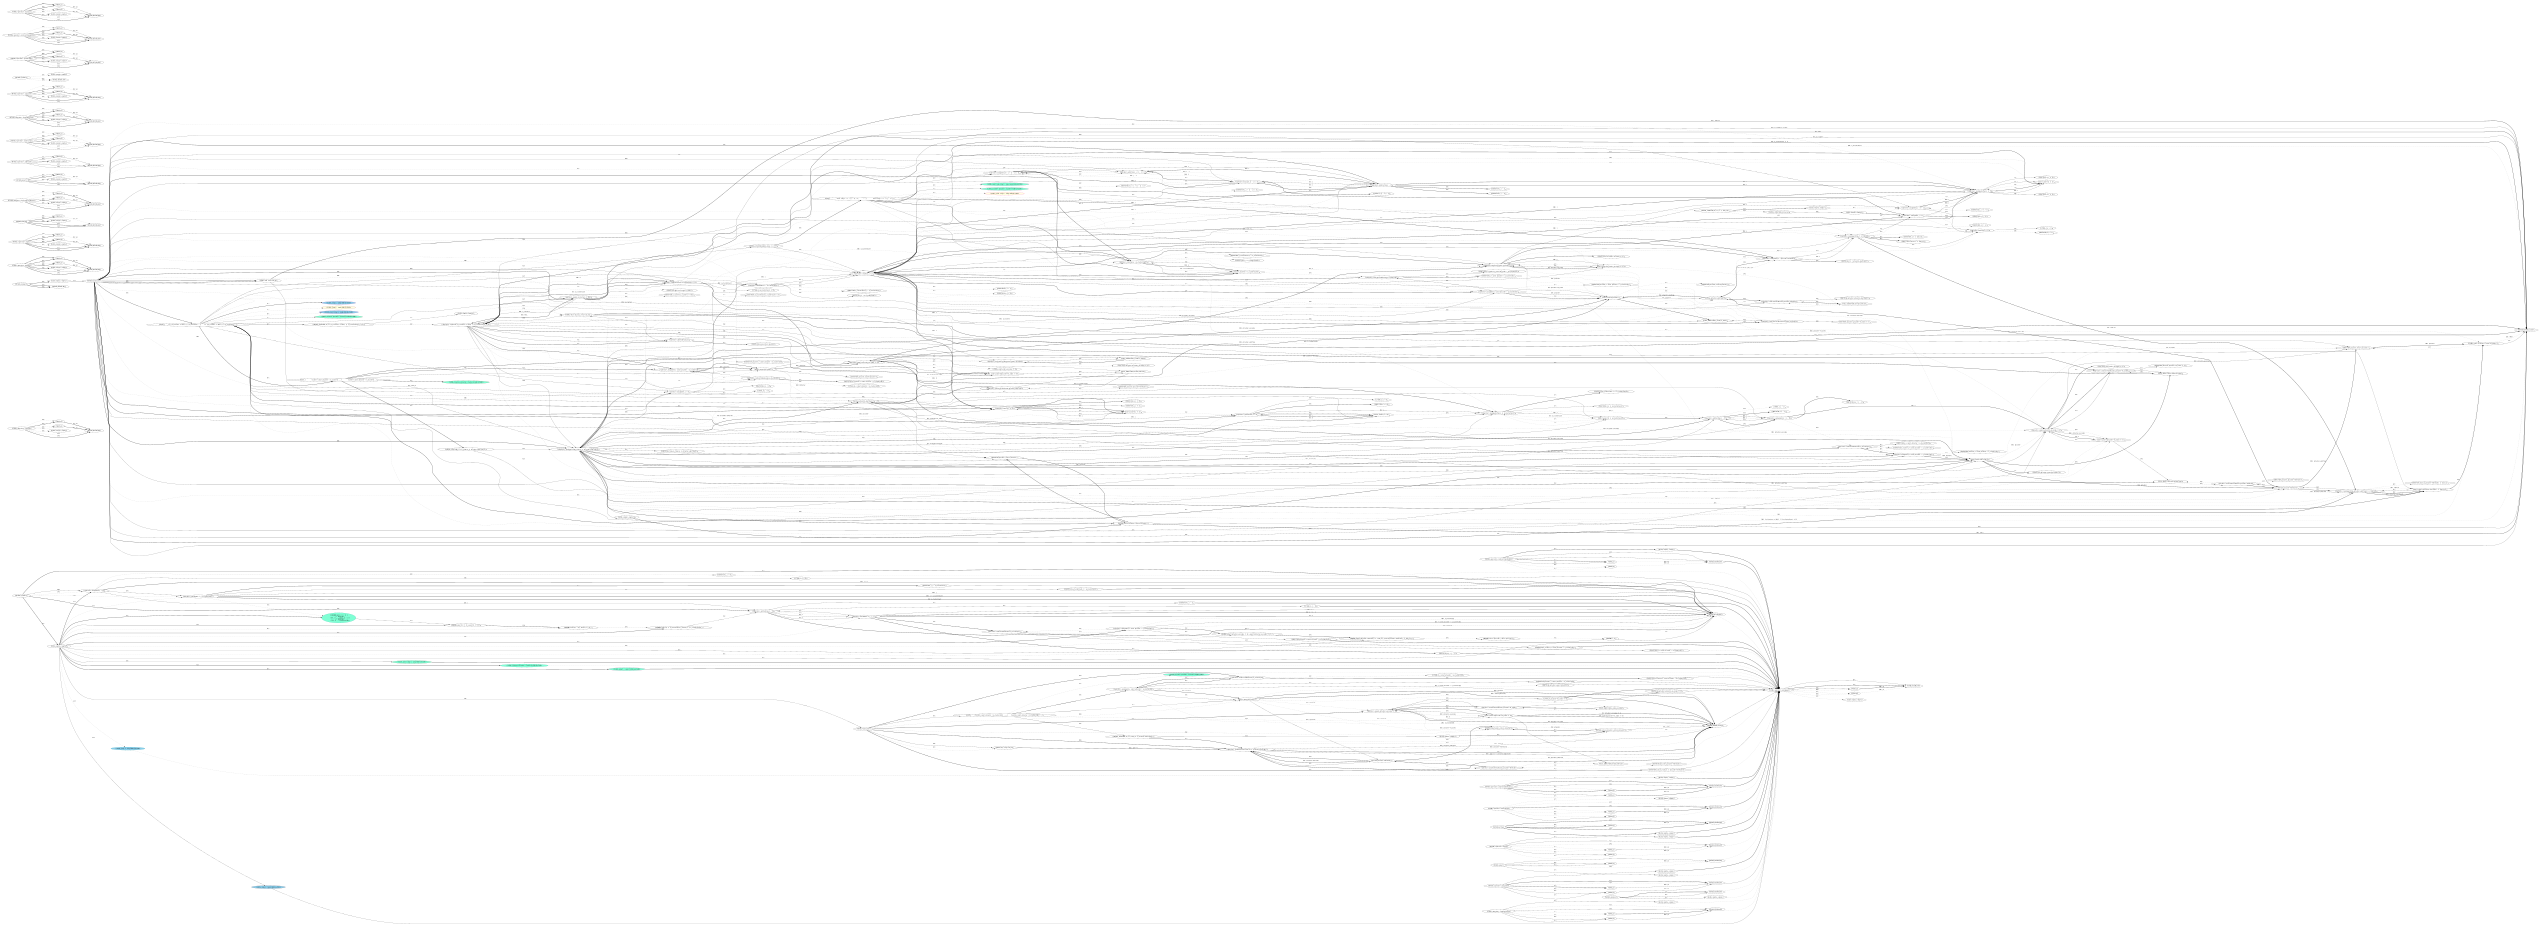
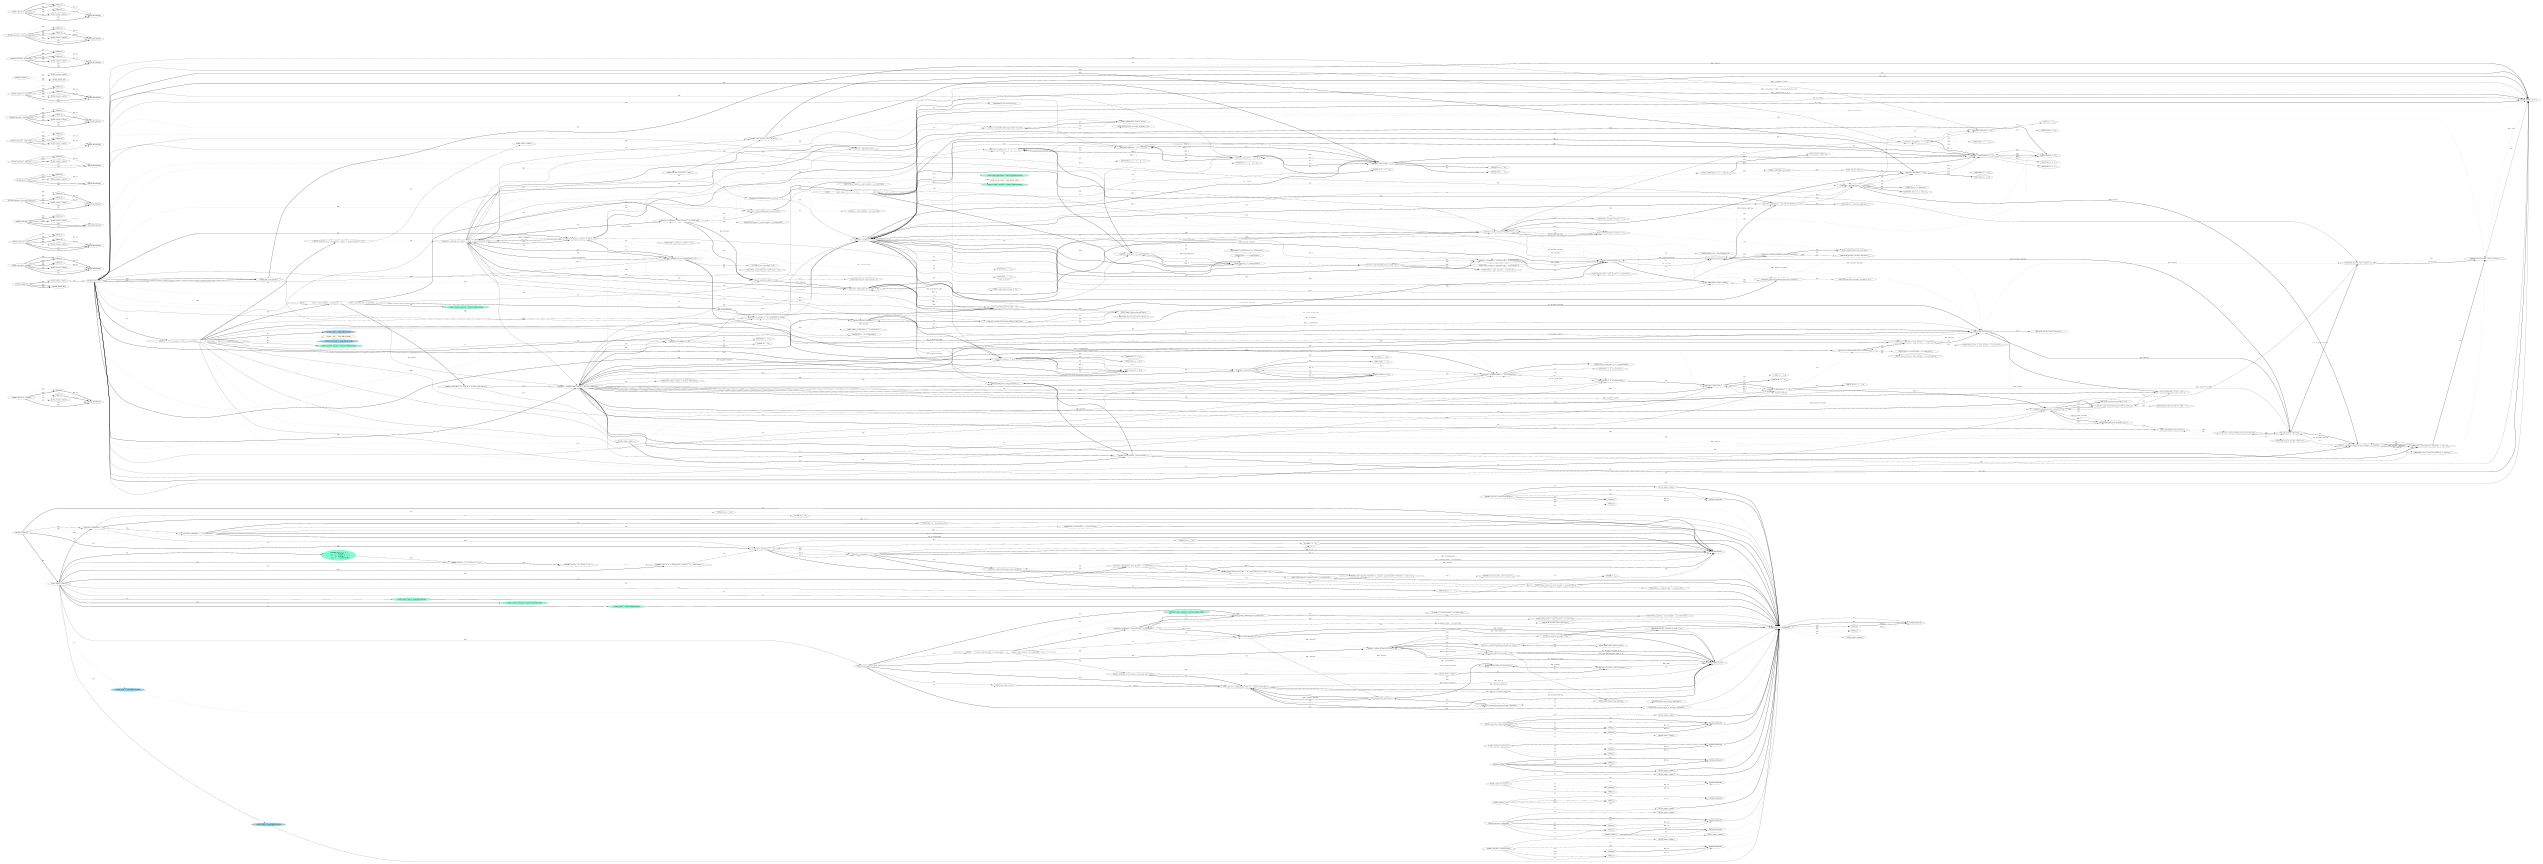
edge "(<operator>.addressOf,&m_eos)" -> "(RETURN,return &m_eos;,return &m_eos;)": now "(IDENTIFIER,NULL,m_clusters == NULL)" -> "(RETURN,return &m_eos;,return &m_eos;)"
